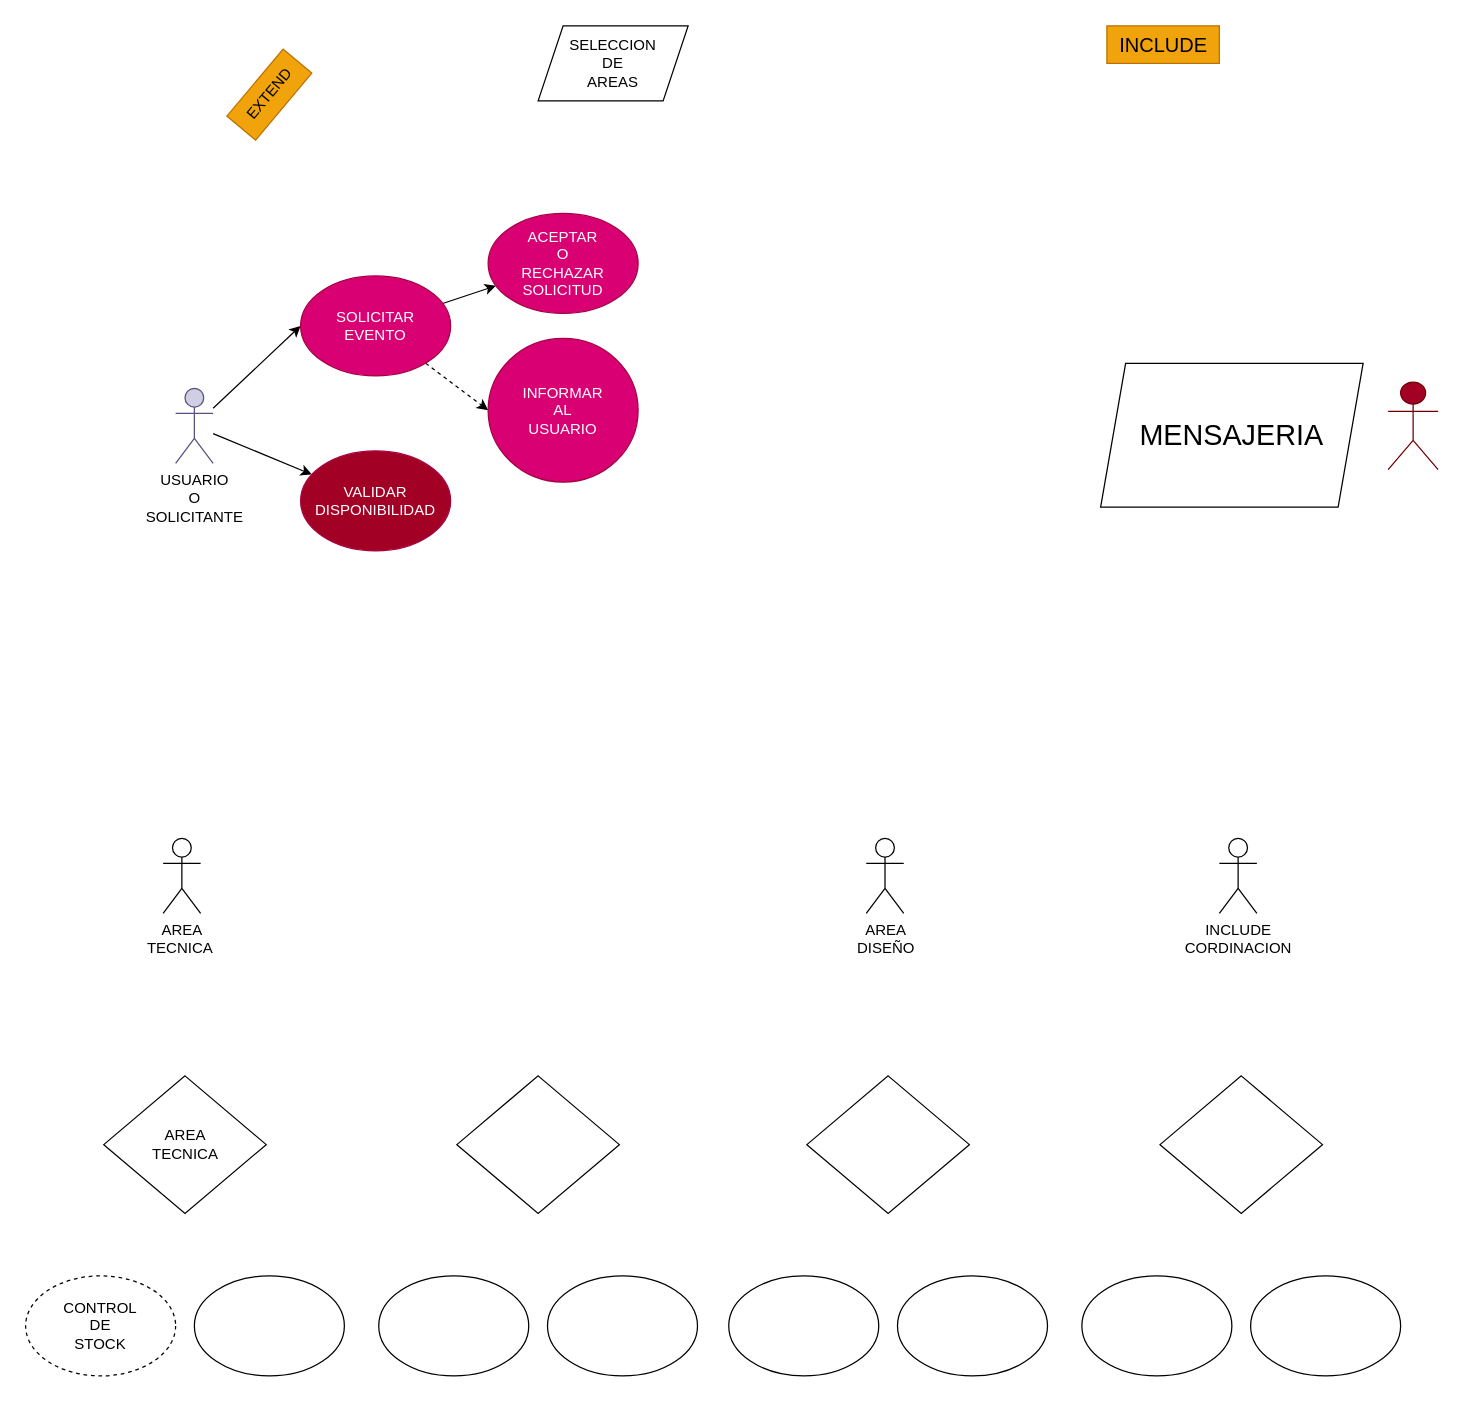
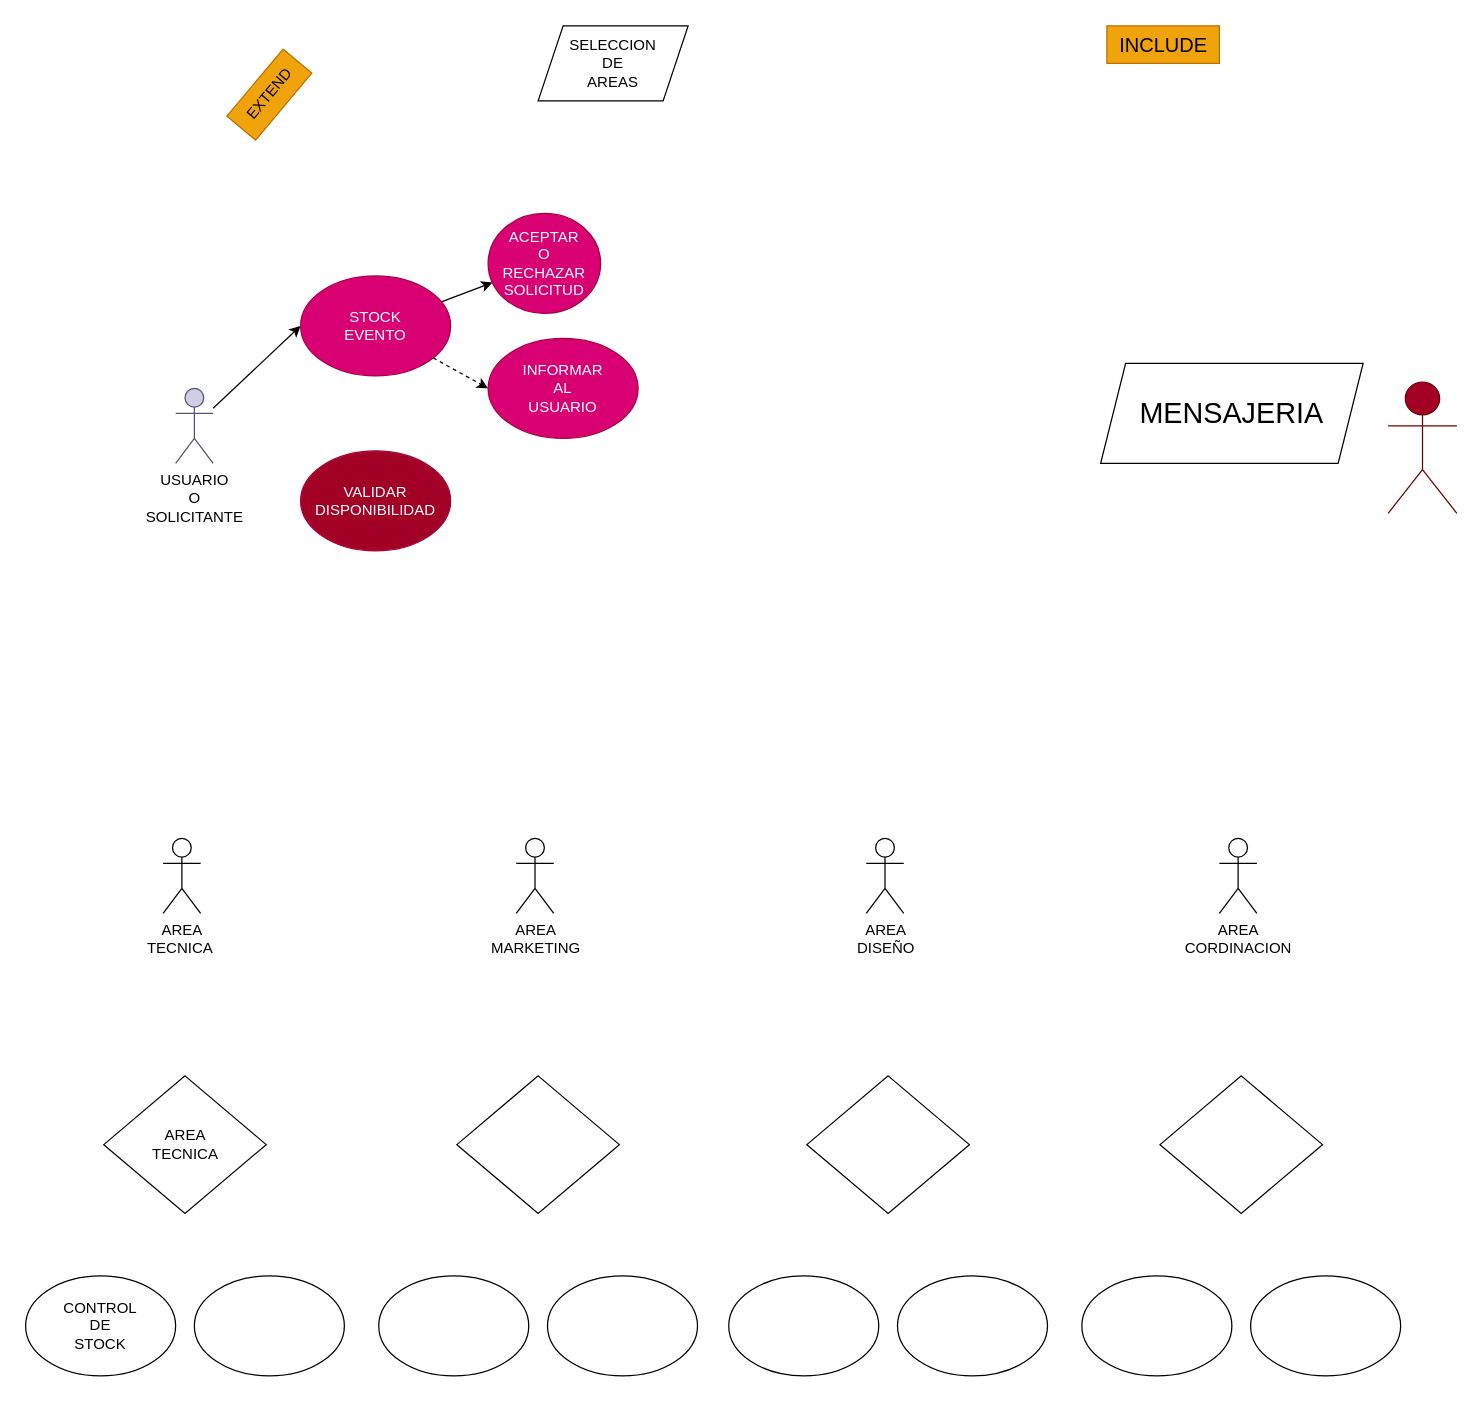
node "ACEPTAR O RECHAZAR SOLICITUD": size 150x100 -> 113x100
node "SOLICITAR EVENTO": label "SOLICITAR EVENTO" -> "STOCK EVENTO"
node "INFORMAR AL USUARIO": size 150x144 -> 150x100
node "Actor": size 50x88 -> 69x131
node "MENSAJERIA": size 263x144 -> 263x100
edge "USUARIO O SOLICITANTE" -> "VALIDAR DISPONIBILIDAD": removed
node "AREA MARKETING": added
node "INCLUDE CORDINACION": label "INCLUDE CORDINACION" -> "AREA CORDINACION"
node "CONTROL DE STOCK": style dashed -> solid
